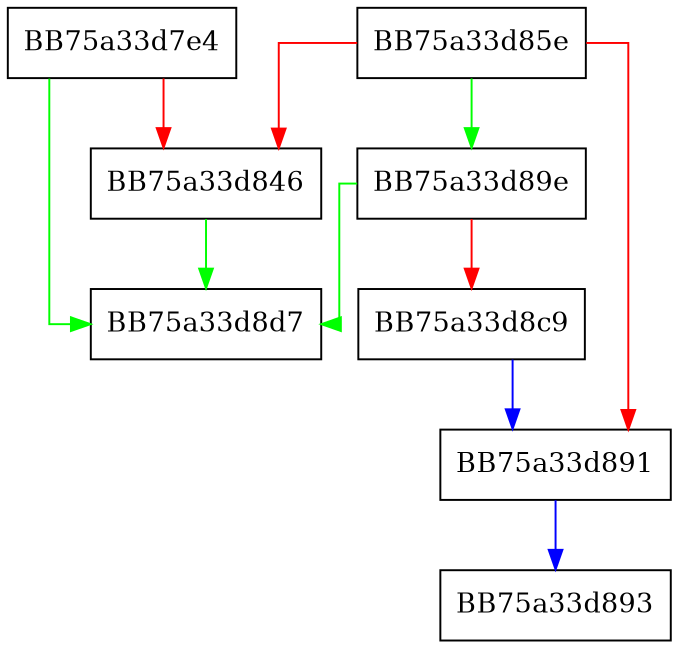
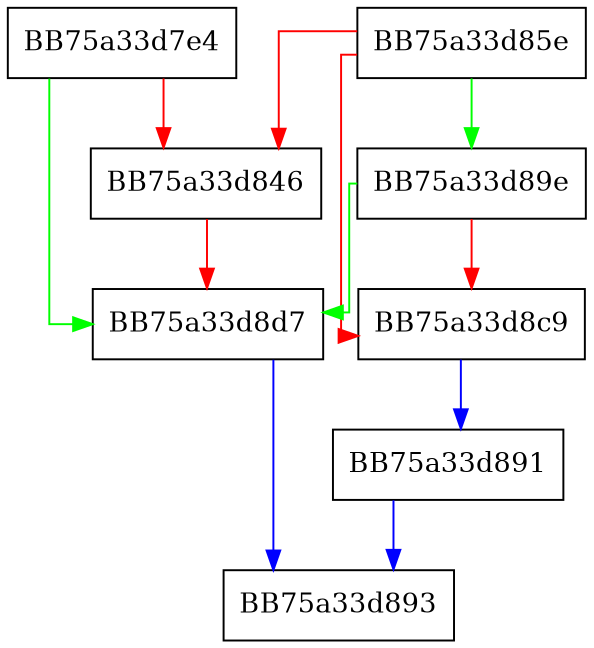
edge "BB75a33d85e" -> "BB75a33d891": now "BB75a33d85e" -> "BB75a33d8c9"
edge "BB75a33d846" -> "BB75a33d8d7": color green -> red
edge "BB75a33d8d7" -> "BB75a33d893": added
